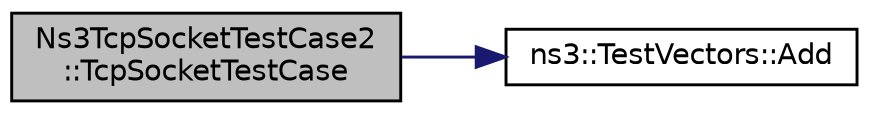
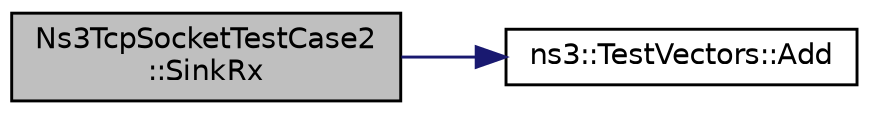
node "Ns3TcpSocketTestCase2 ::TcpSocketTestCase": label "Ns3TcpSocketTestCase2 ::TcpSocketTestCase" -> "Ns3TcpSocketTestCase2 ::SinkRx"
